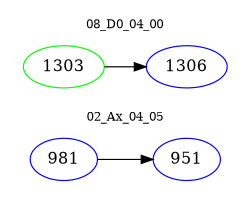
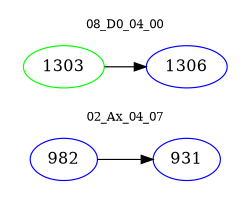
cluster "02_Ax_04_05": label "02_Ax_04_05" -> "02_Ax_04_07"
node "981": label "981" -> "982"
node "951": label "951" -> "931"
